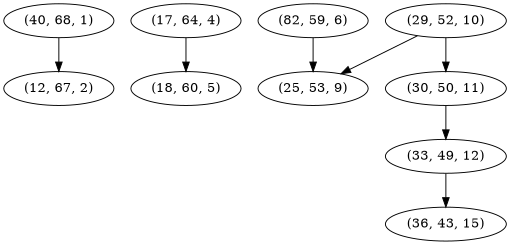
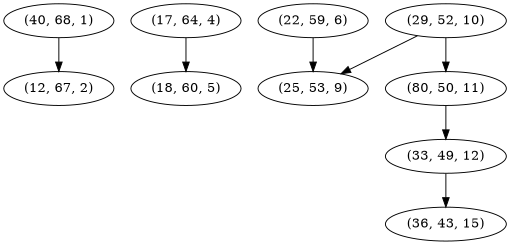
node "(82, 59, 6)": label "(82, 59, 6)" -> "(22, 59, 6)"
node "(30, 50, 11)": label "(30, 50, 11)" -> "(80, 50, 11)"
